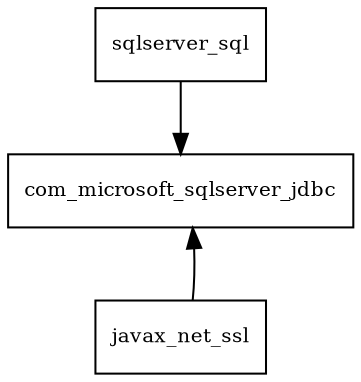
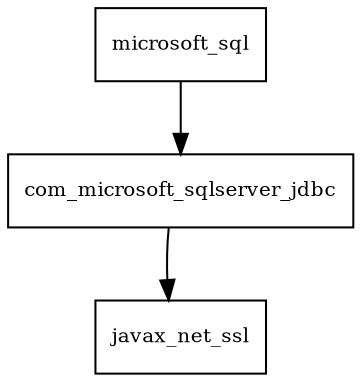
node "sqlserver_sql": label "sqlserver_sql" -> "microsoft_sql"
edge "javax_net_ssl" -> "com_microsoft_sqlserver_jdbc": reversed
